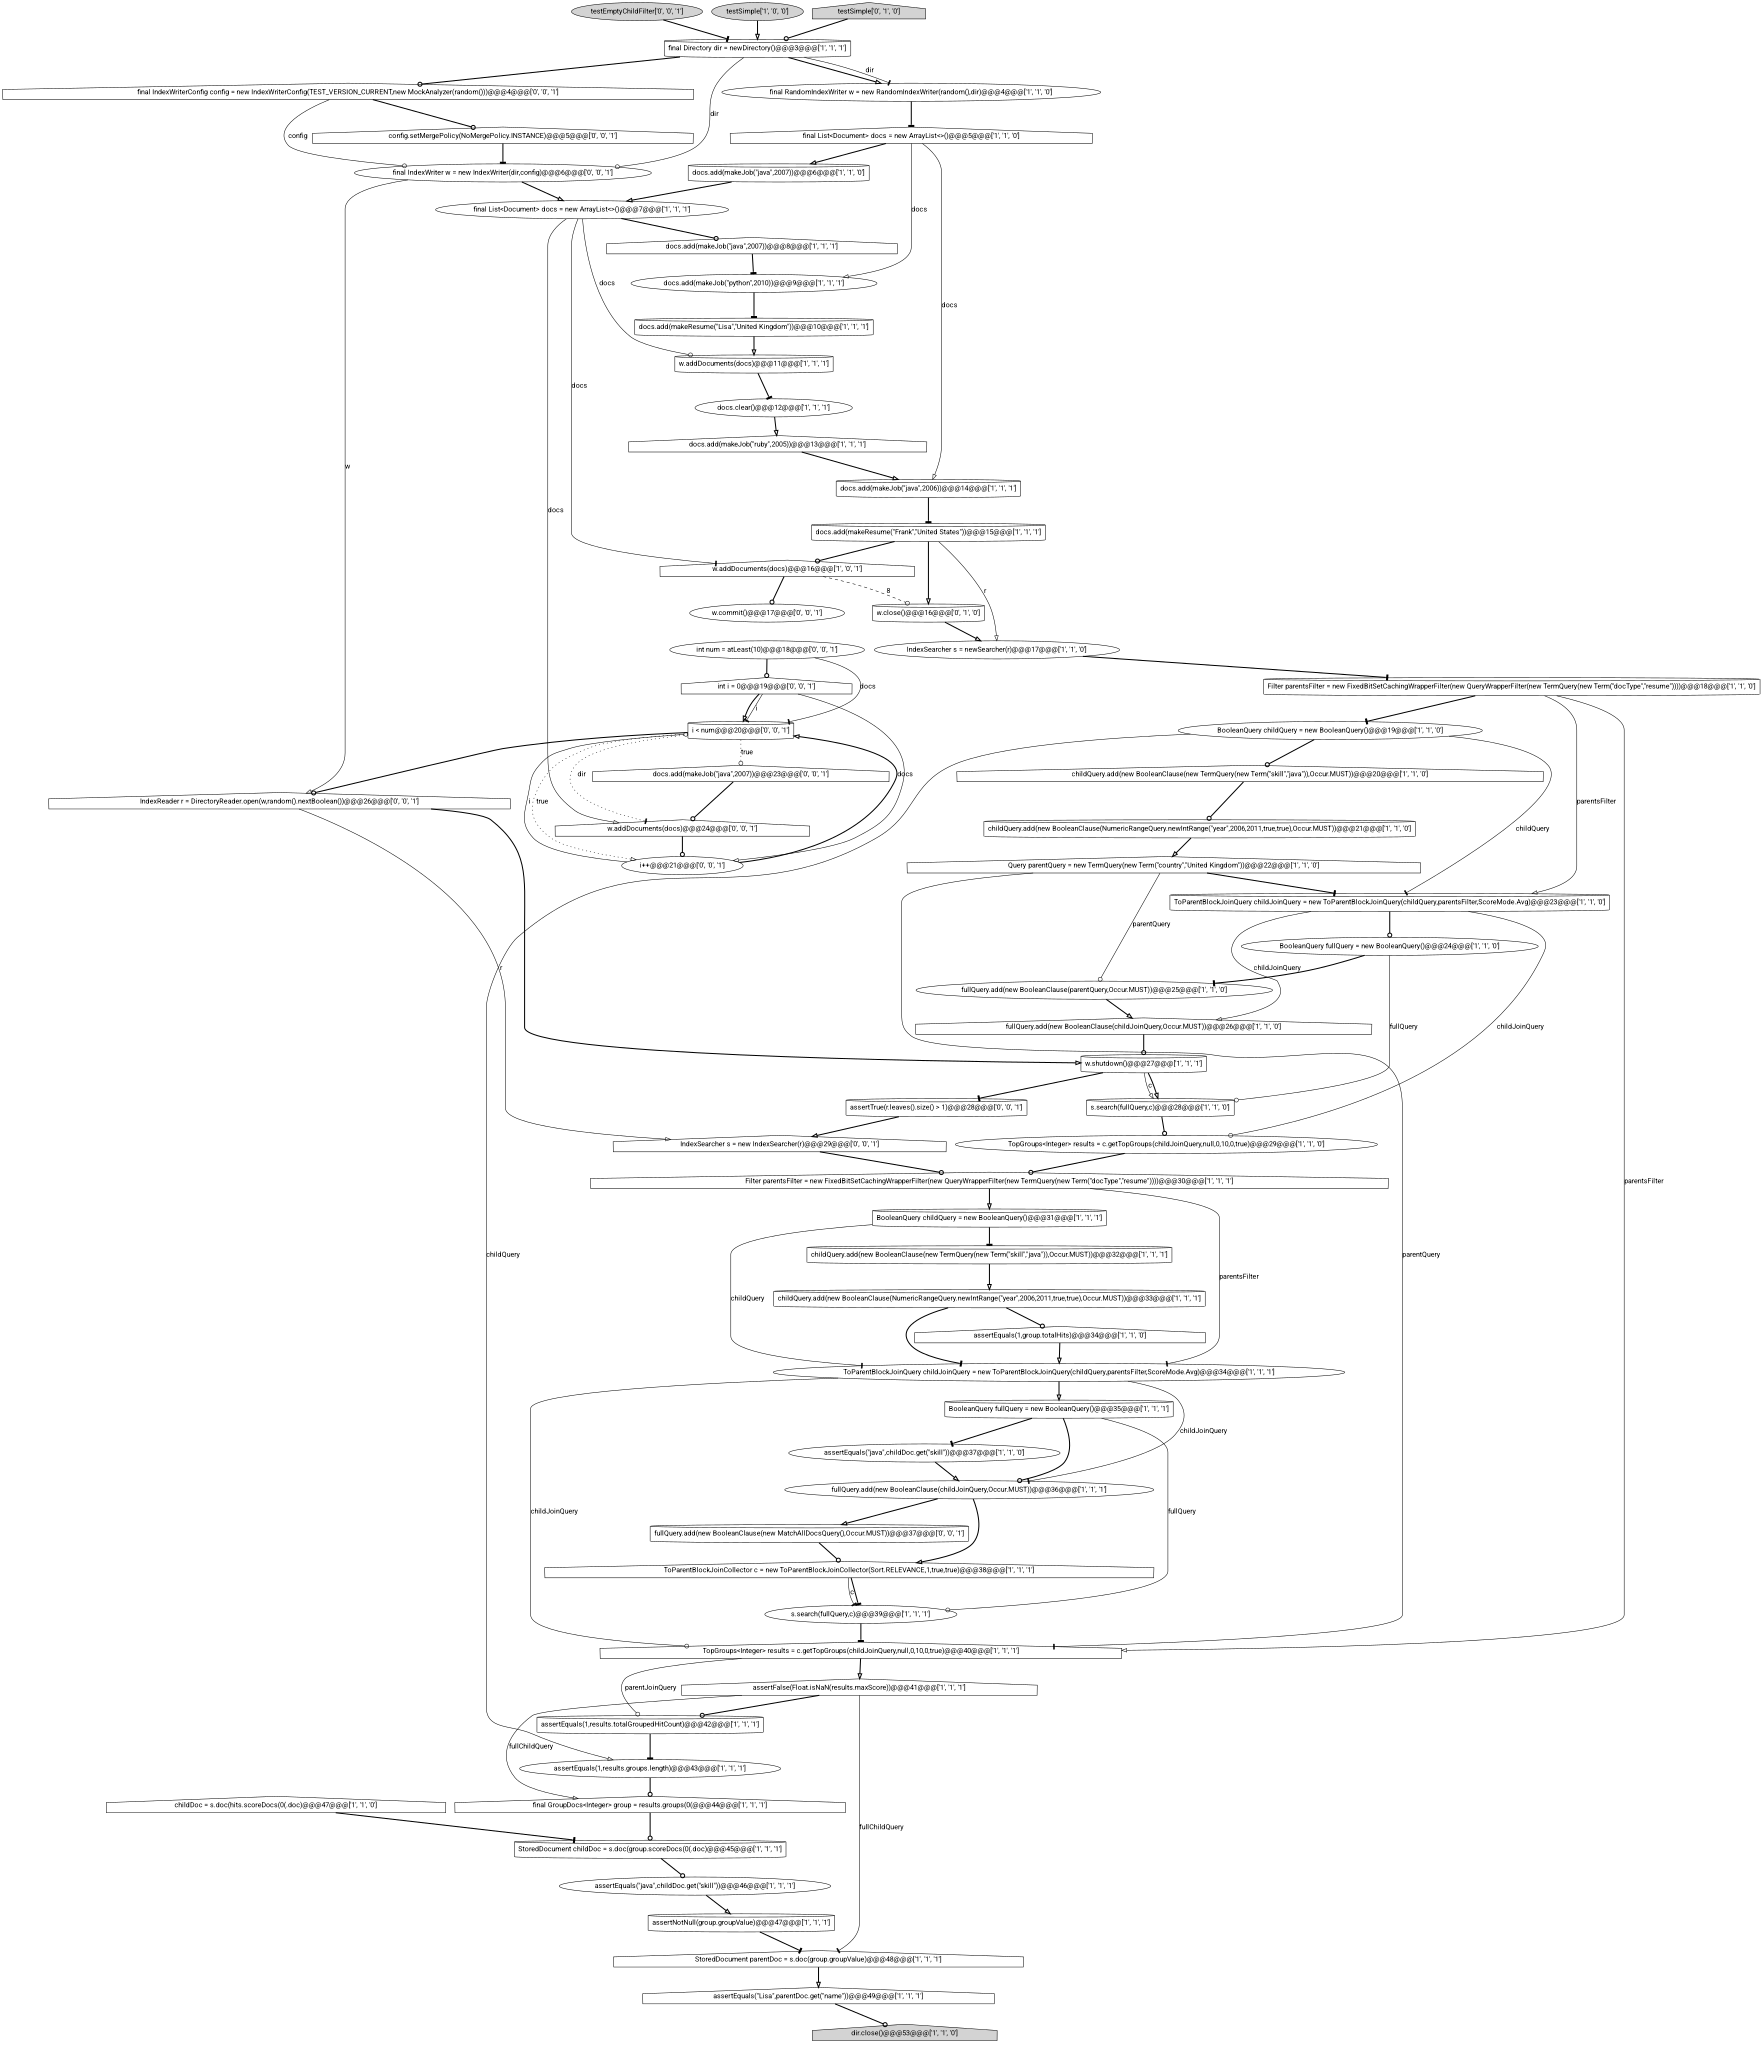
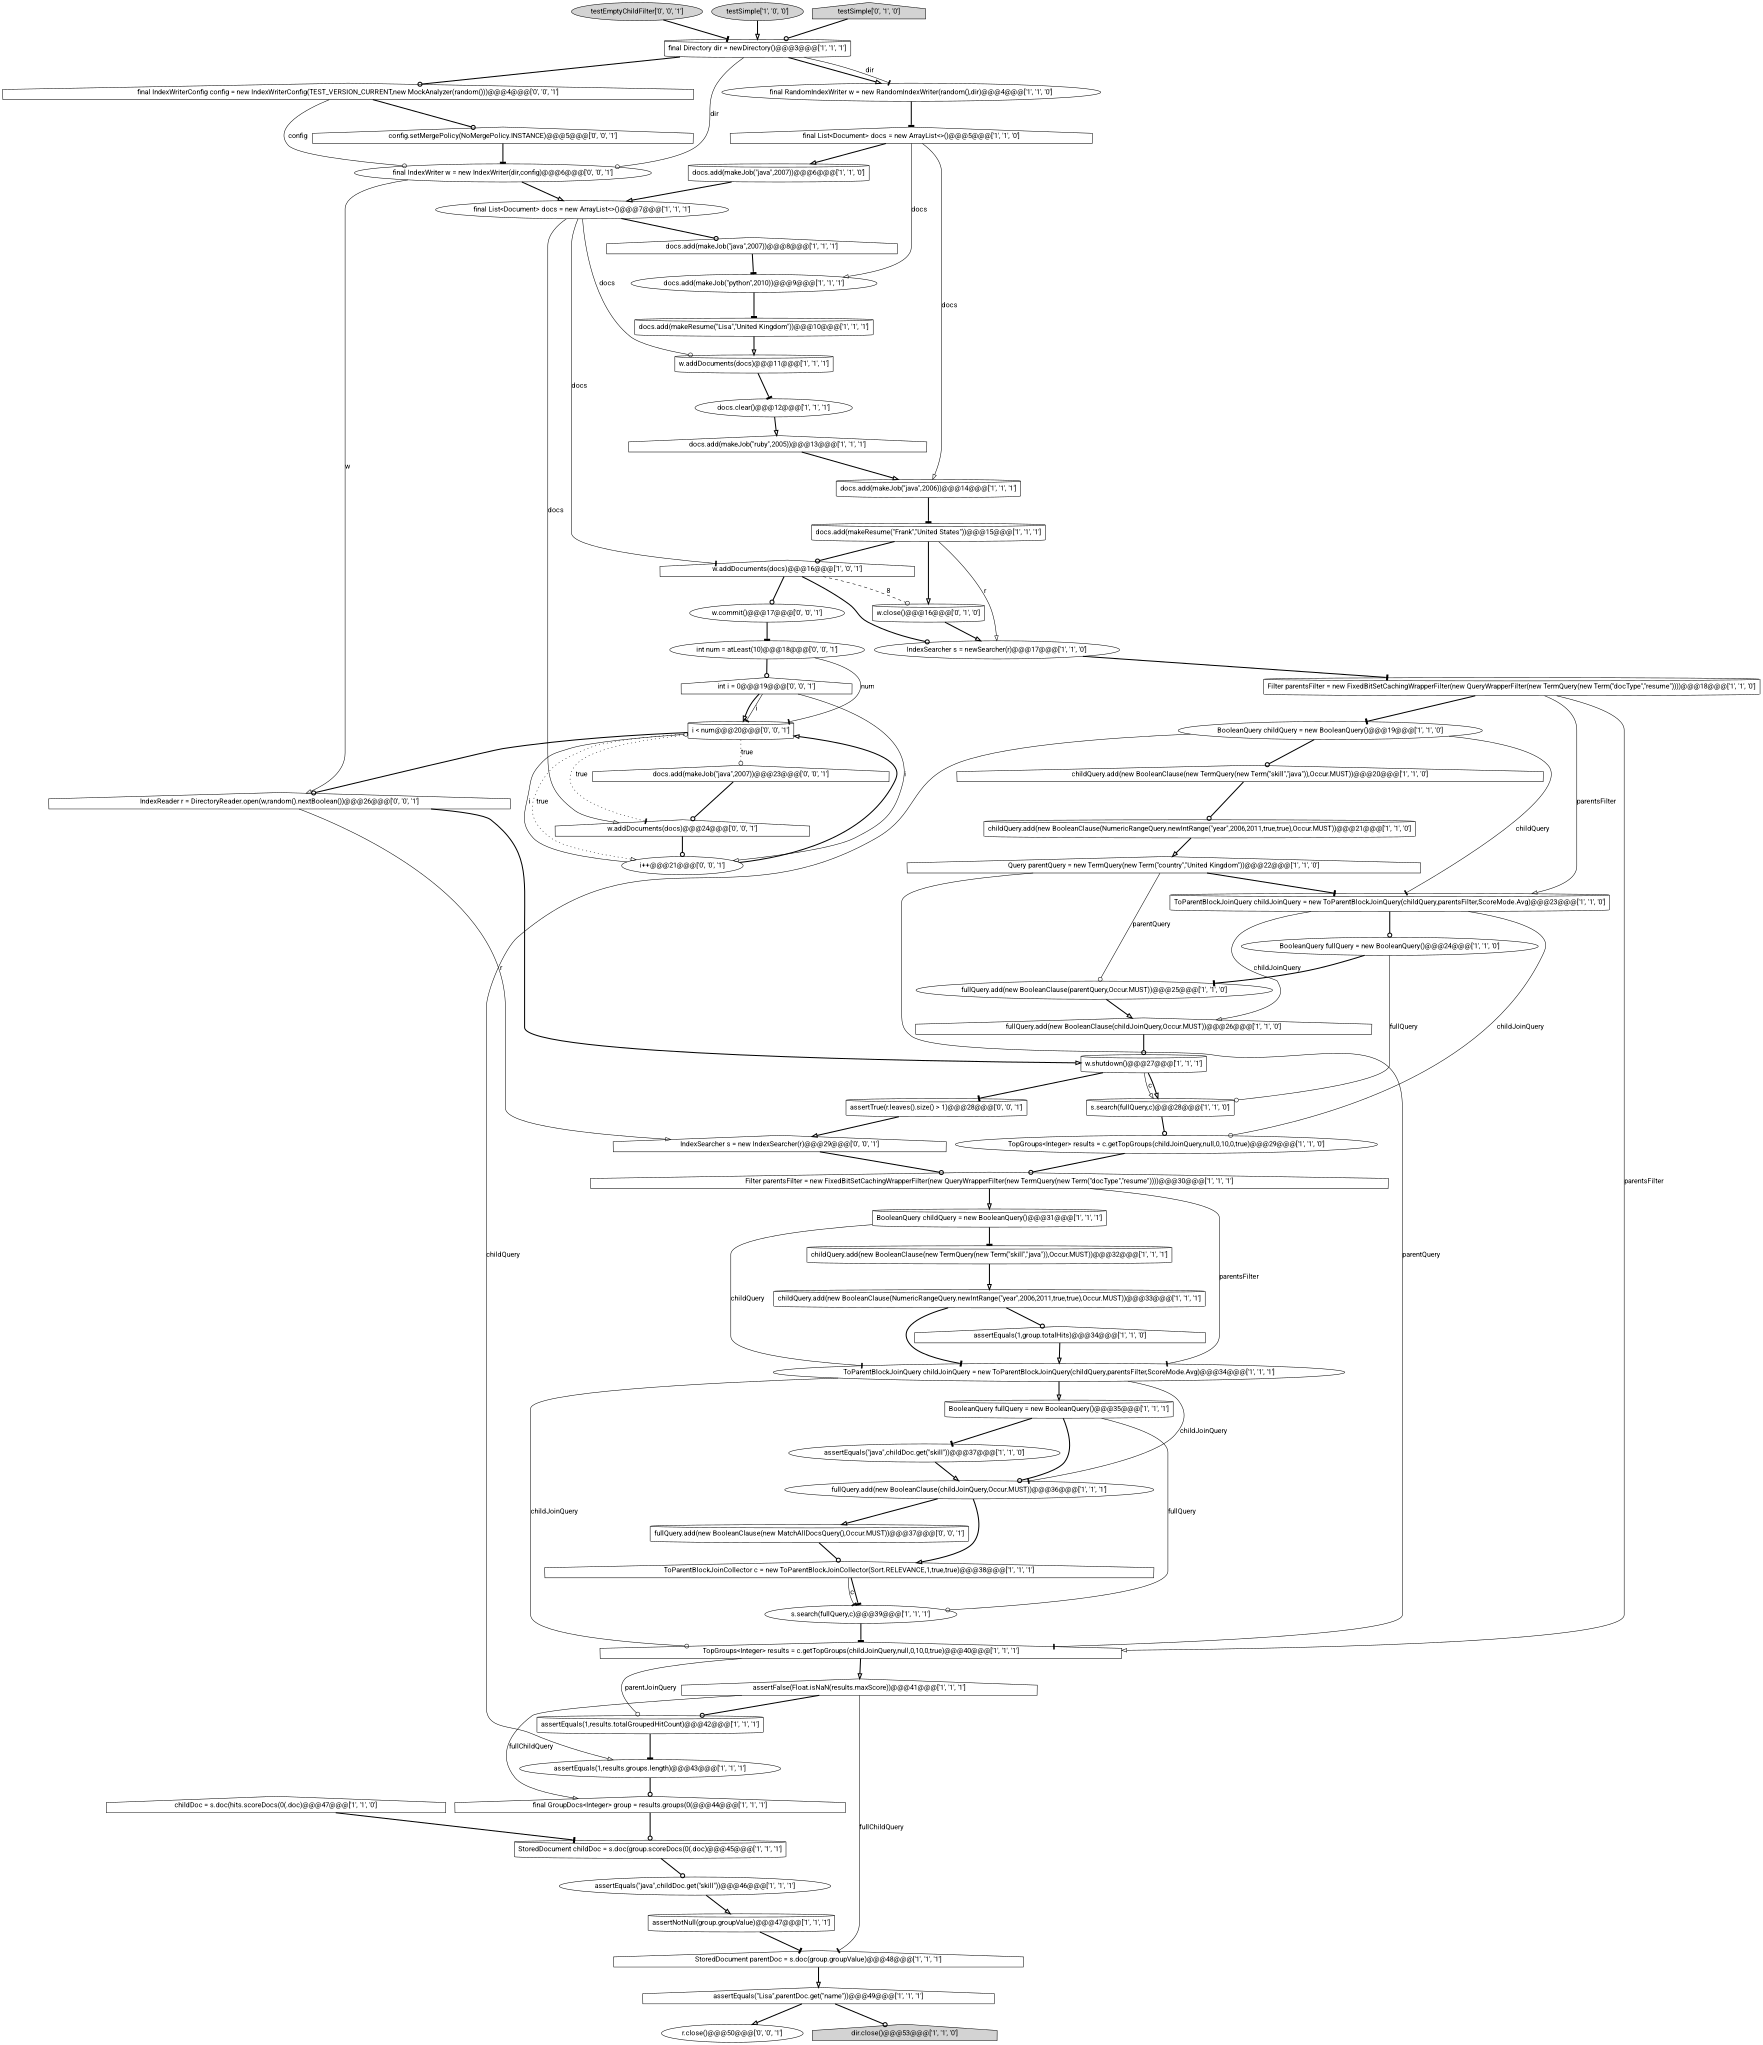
edge "w.addDocuments(docs)@@@16@@@['1', '0', '1']" -> "IndexSearcher s = newSearcher(r)@@@17@@@['1', '1', '0']": added
edge "w.commit()@@@17@@@['0', '0', '1']" -> "int num = atLeast(10)@@@18@@@['0', '0', '1']": added
edge "int num = atLeast(10)@@@18@@@['0', '0', '1']" -> "i < num@@@20@@@['0', '0', '1']": label "docs" -> "num"
edge "i < num@@@20@@@['0', '0', '1']" -> "w.addDocuments(docs)@@@24@@@['0', '0', '1']": label "dir" -> "true"
edge "int i = 0@@@19@@@['0', '0', '1']" -> "i++@@@21@@@['0', '0', '1']": label "docs" -> "i"
node "r.close()@@@50@@@['0', '0', '1']": added
